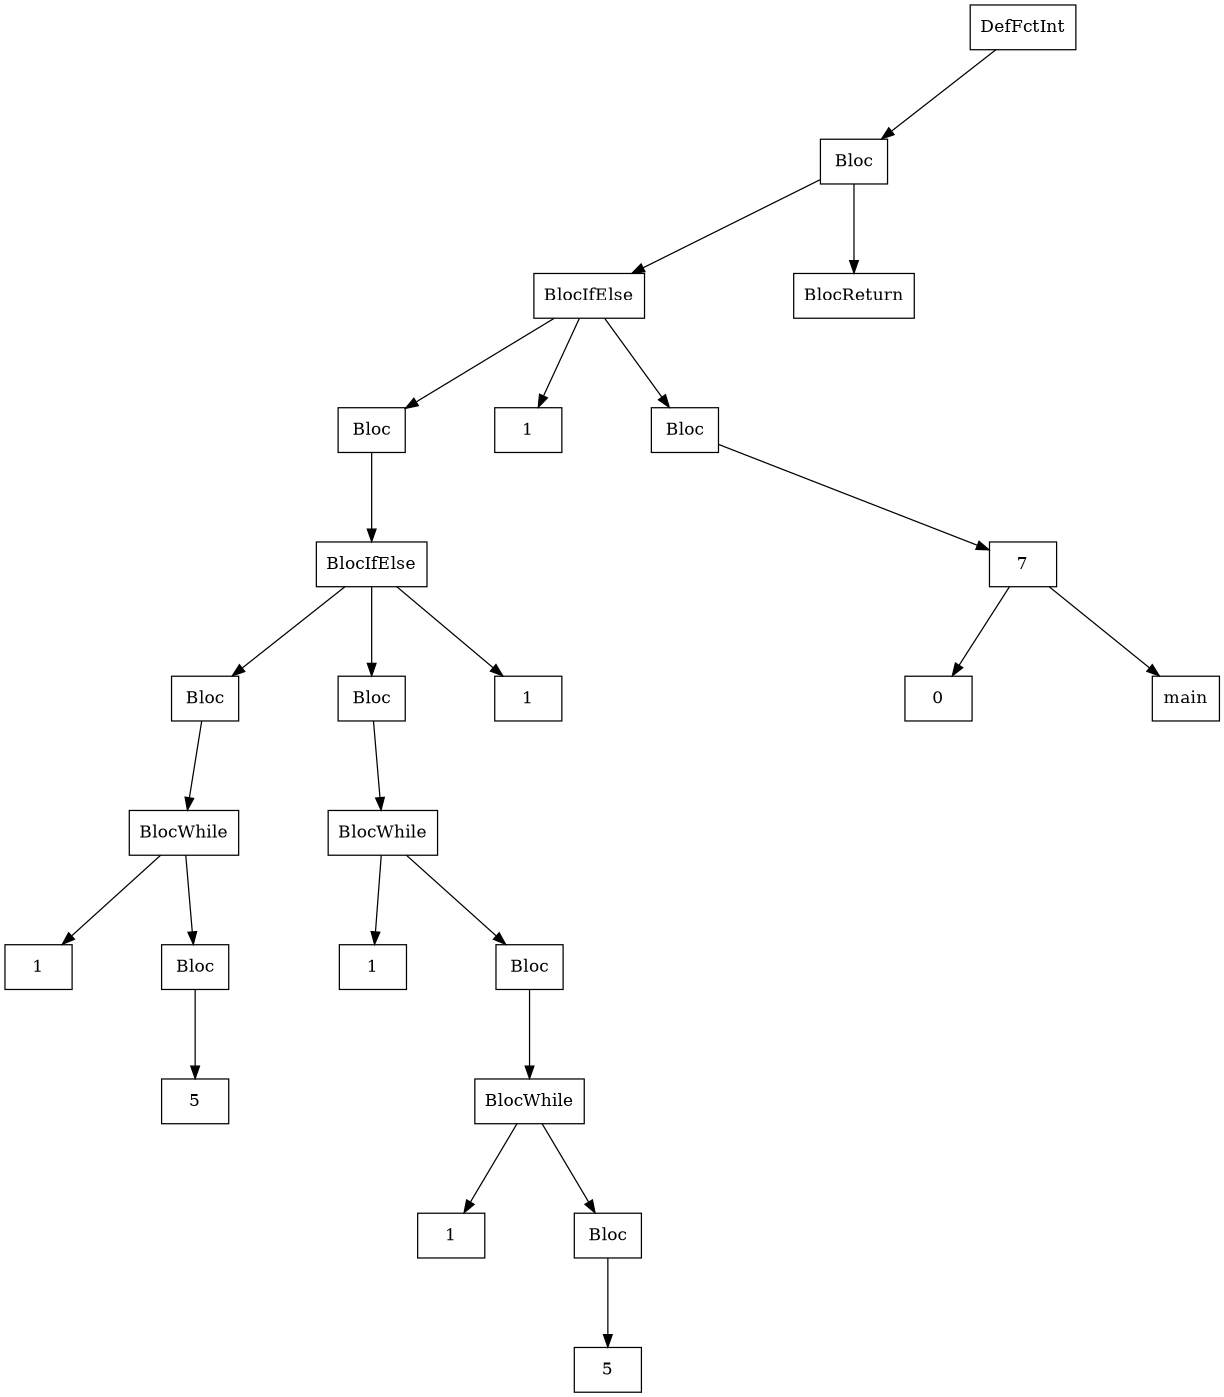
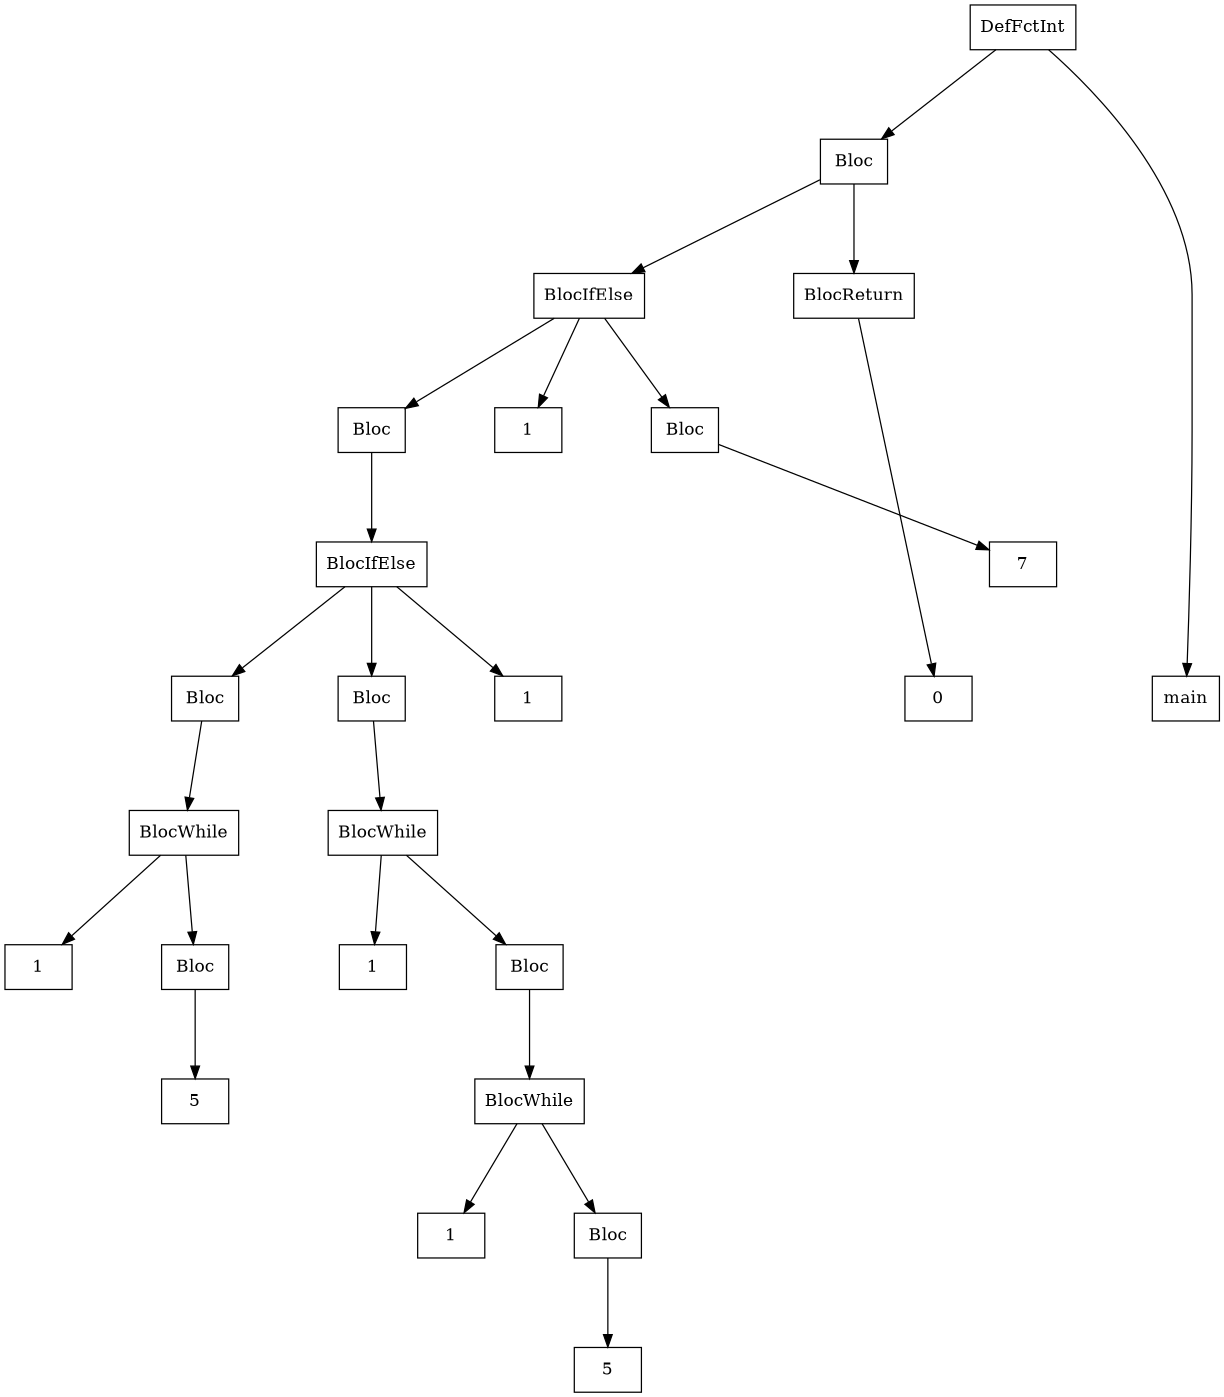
edge "7" -> "0": now "BlocReturn" -> "0"
edge "7" -> "main": now "DefFctInt" -> "main"
